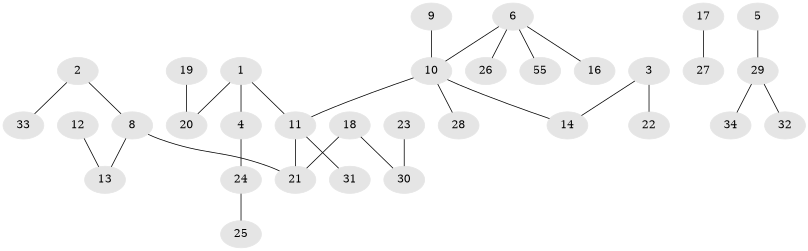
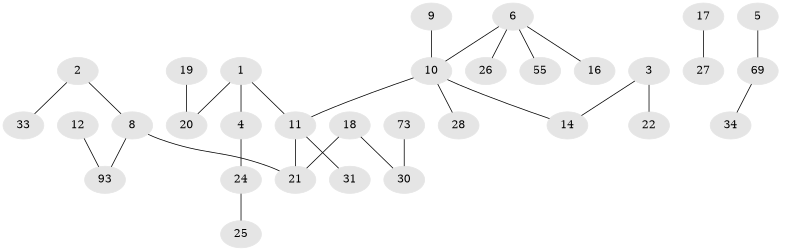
node "29": label "29" -> "69"
node "23": label "23" -> "73"
node "32": removed
node "13": label "13" -> "93"
